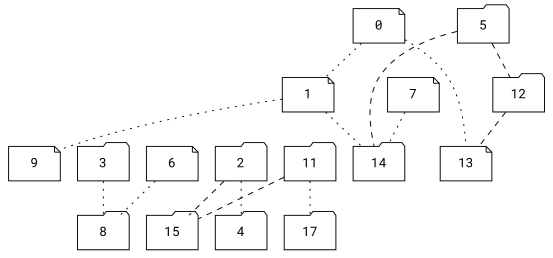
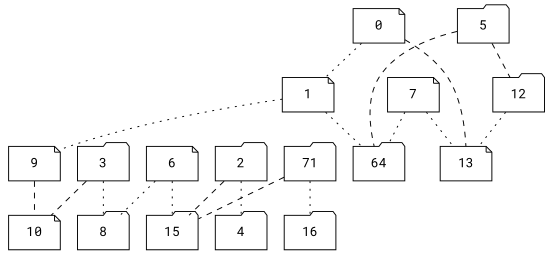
edge "0" -- "13": style dotted -> dashed
edge "7" -- "13": added
edge "12" -- "13": style dashed -> dotted
node "11": label "11" -> "71"
node "14": label "14" -> "64"
edge "6" -- "15": added
node "10": added
node "17": label "17" -> "16"
